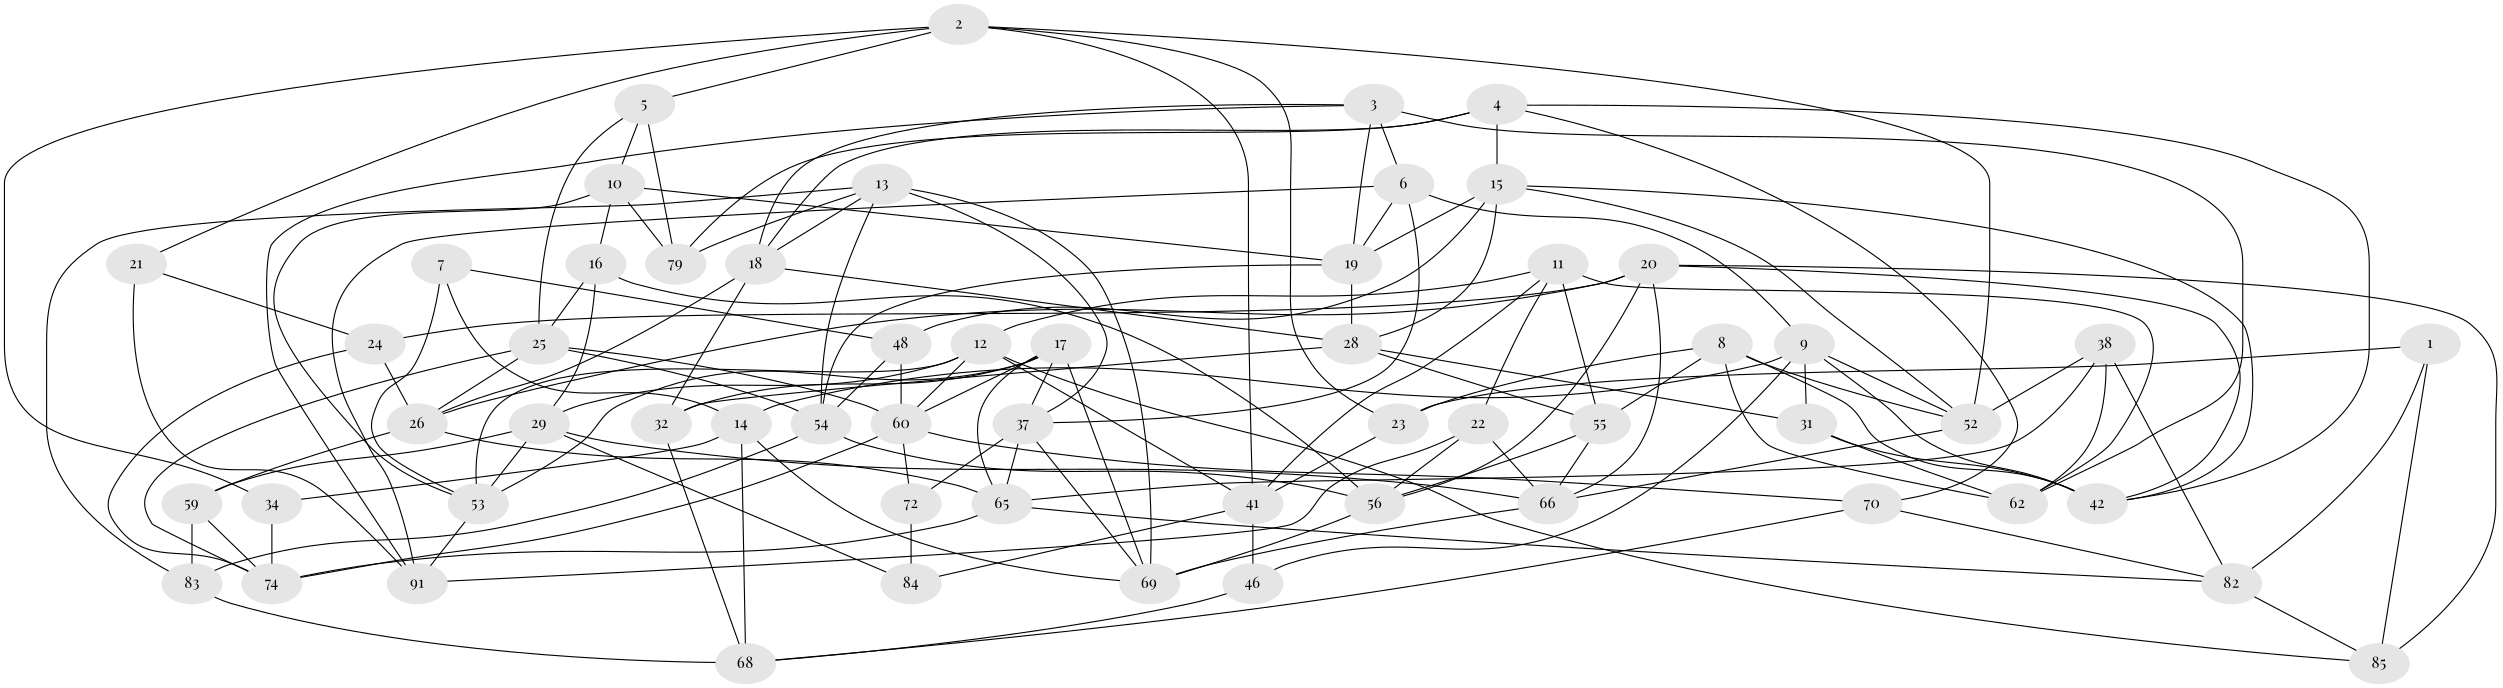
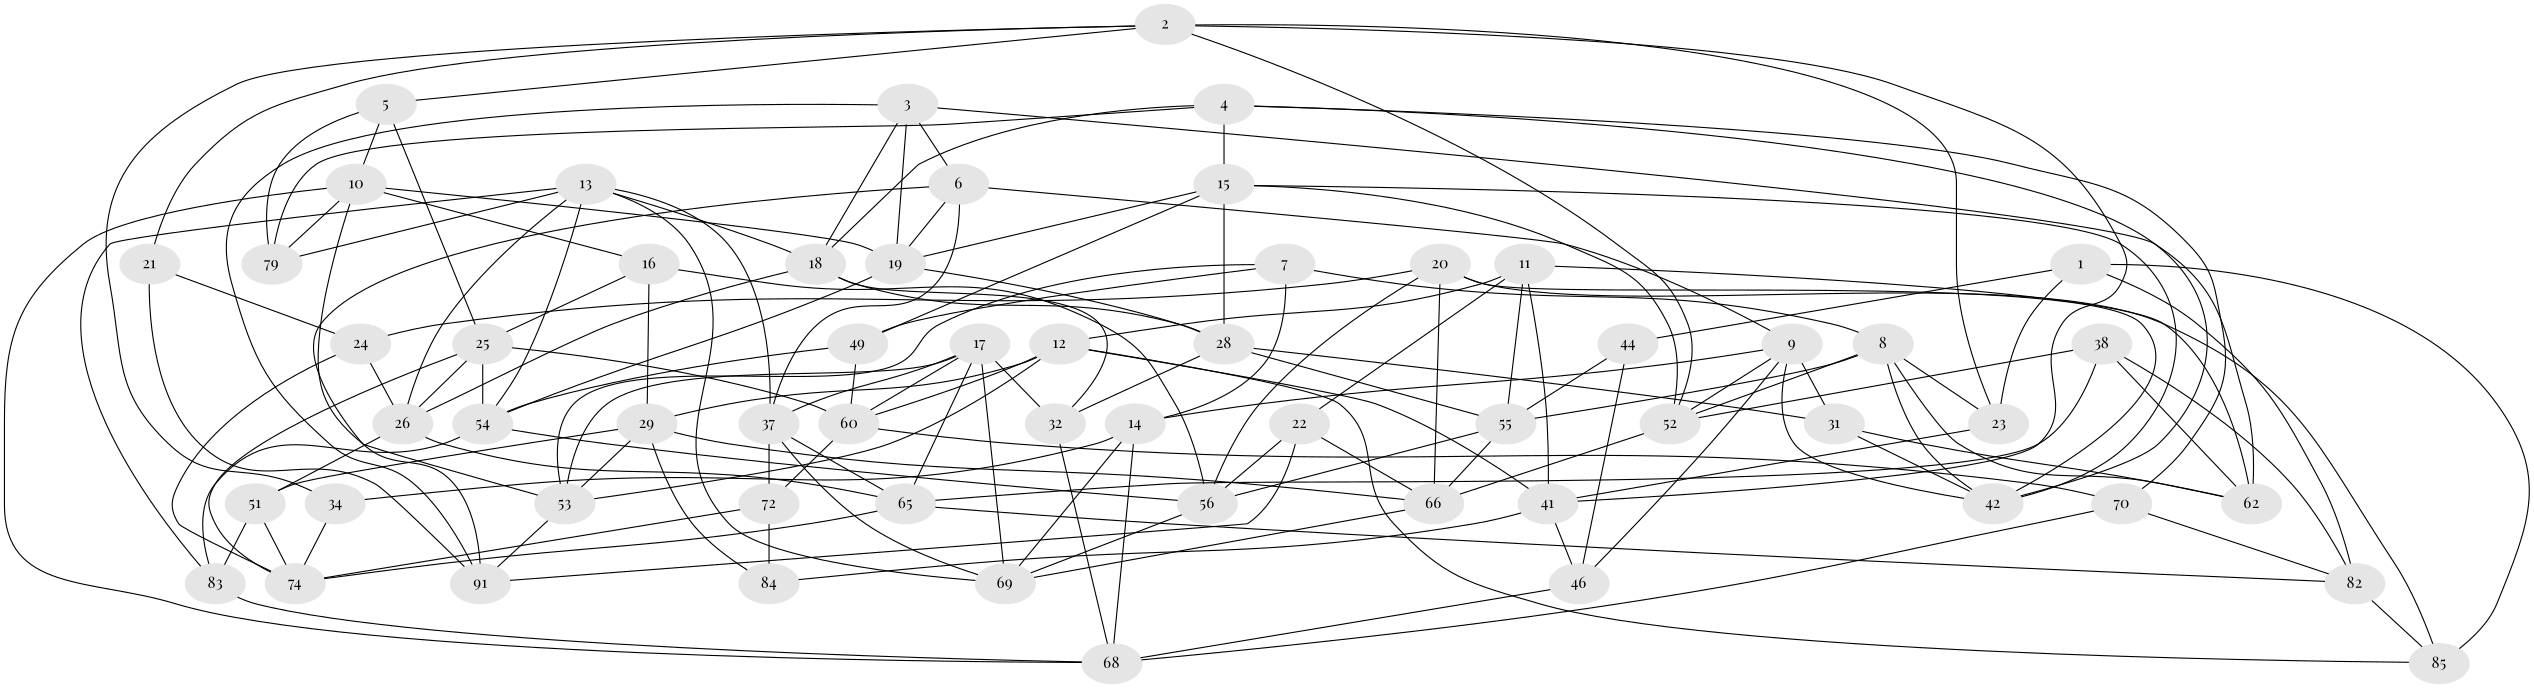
edge "7" -- "8": added
edge "20" -- "26": now "13" -- "26"
node "48": label "48" -> "49"
node "44": added
node "59": label "59" -> "51"
edge "60" -- "74": now "72" -- "74"
edge "10" -- "68": added
